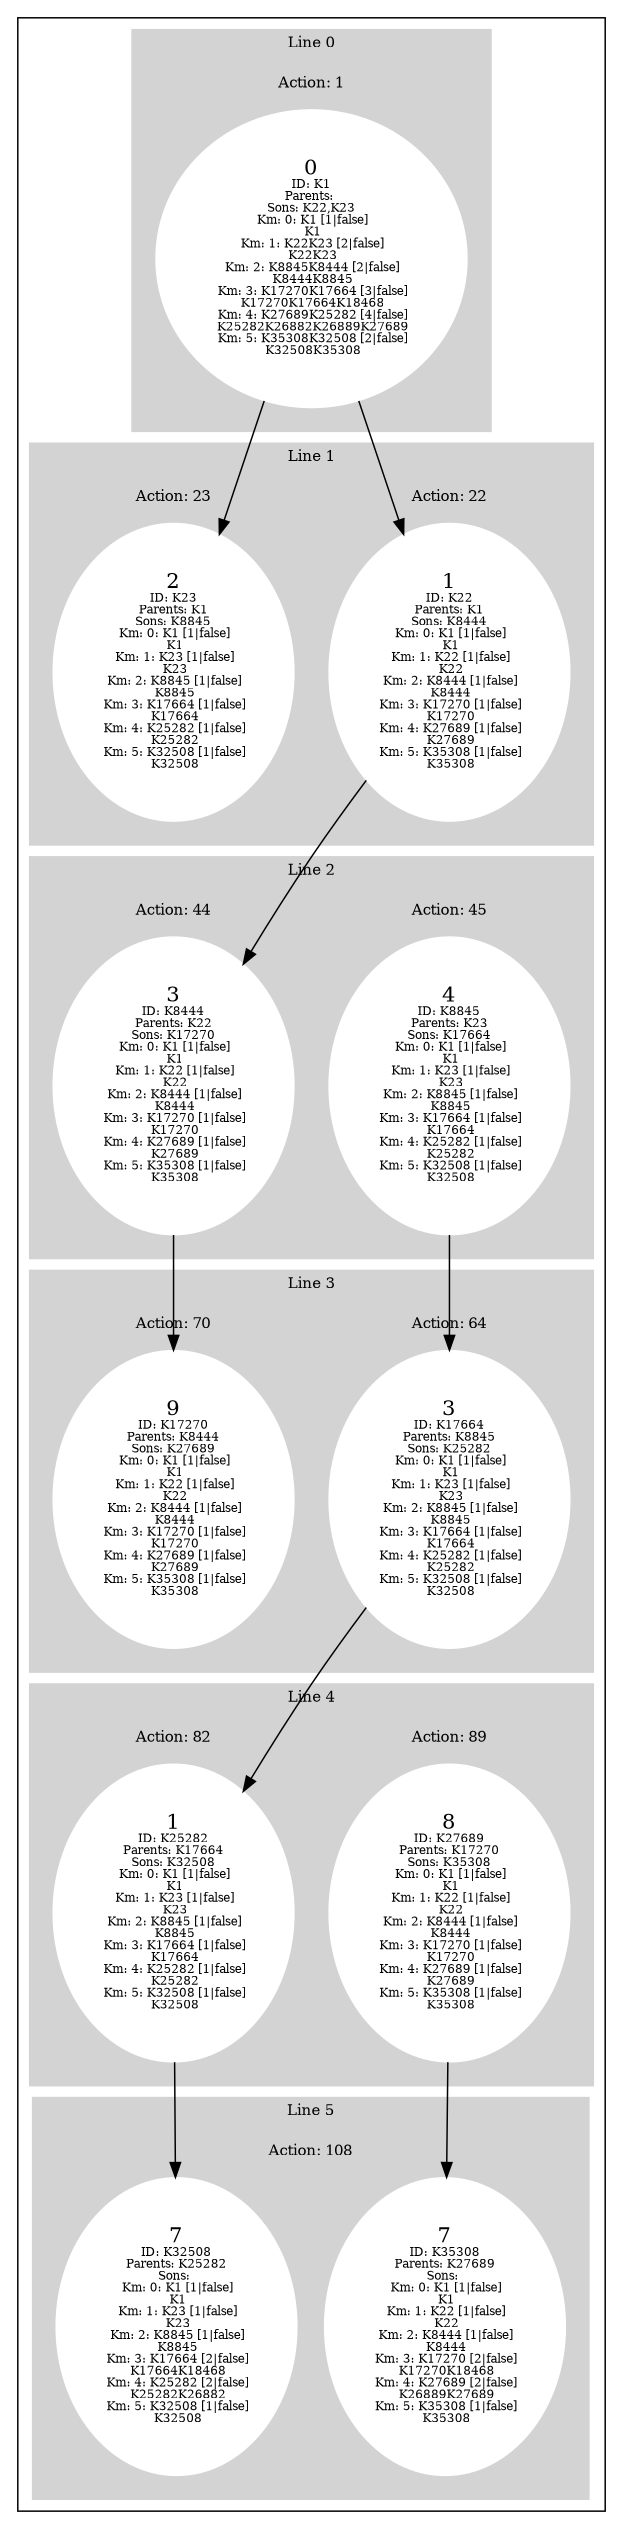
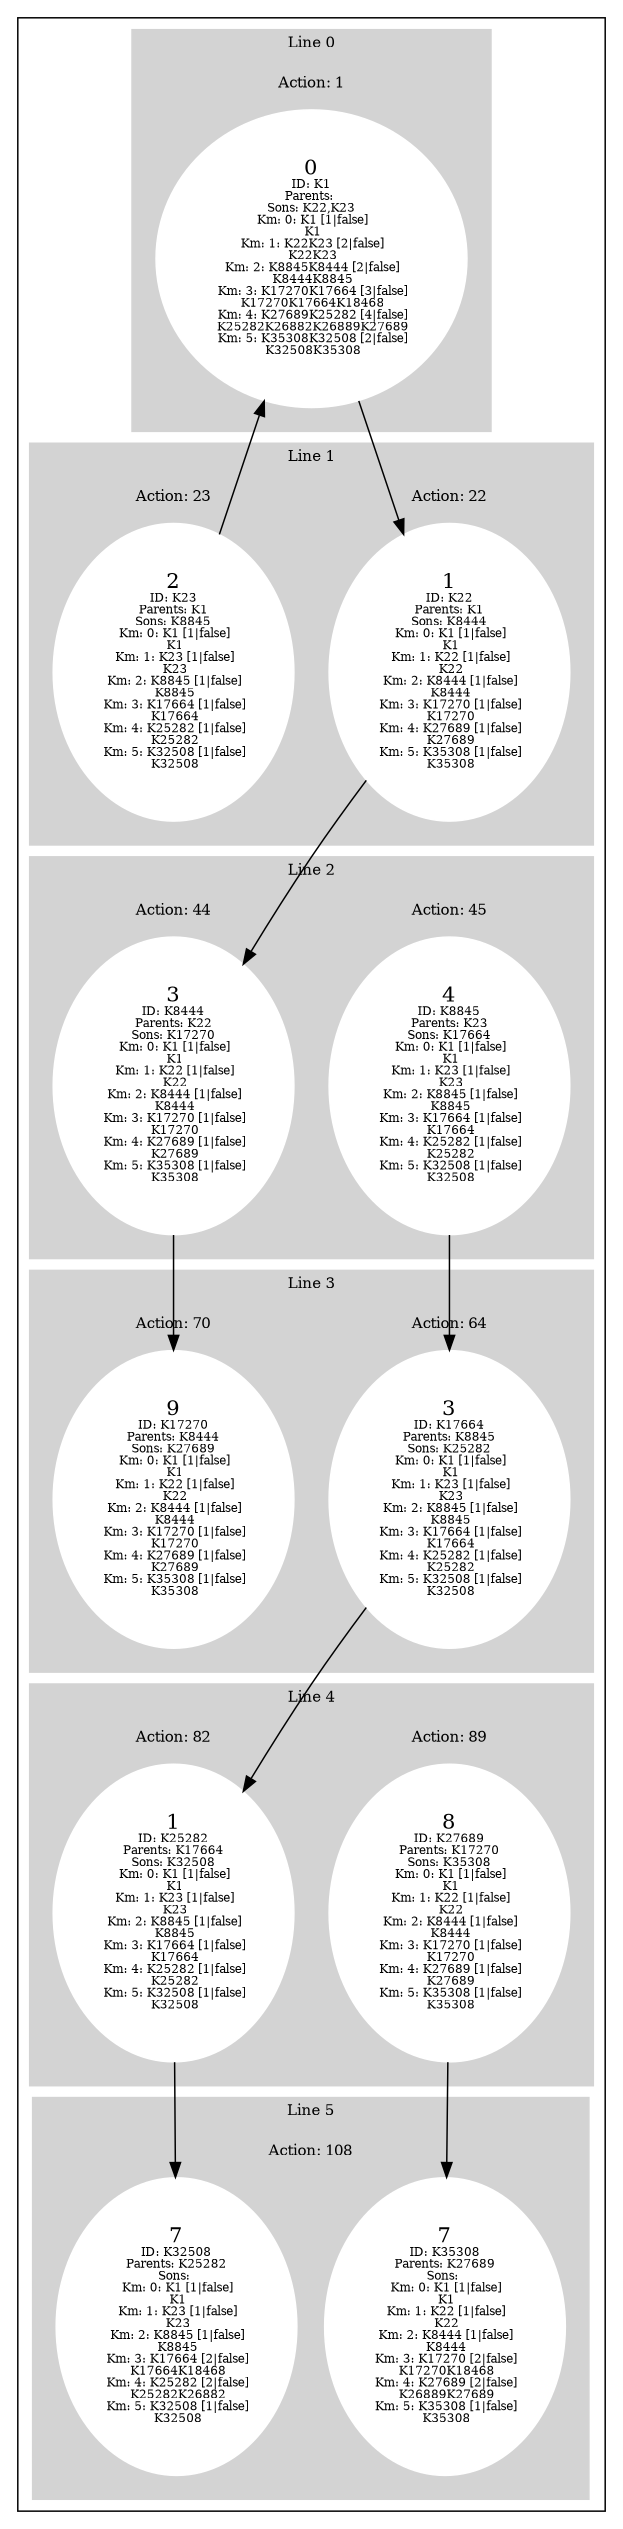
edge "0" -> "2": reversed
